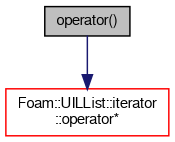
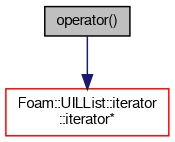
node "Foam::UILList::iterator ::operator*": label "Foam::UILList::iterator ::operator*" -> "Foam::UILList::iterator ::iterator*"
